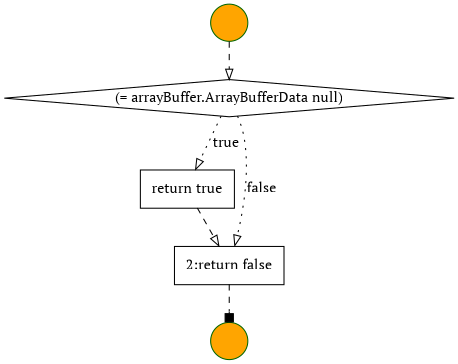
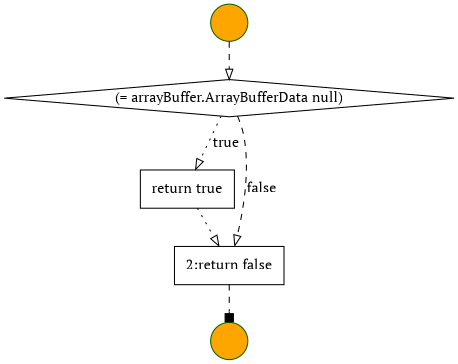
edge "(= arrayBuffer.ArrayBufferData null)" -> "2:return false": style dotted -> dashed
edge "return true" -> "2:return false": style dashed -> dotted
